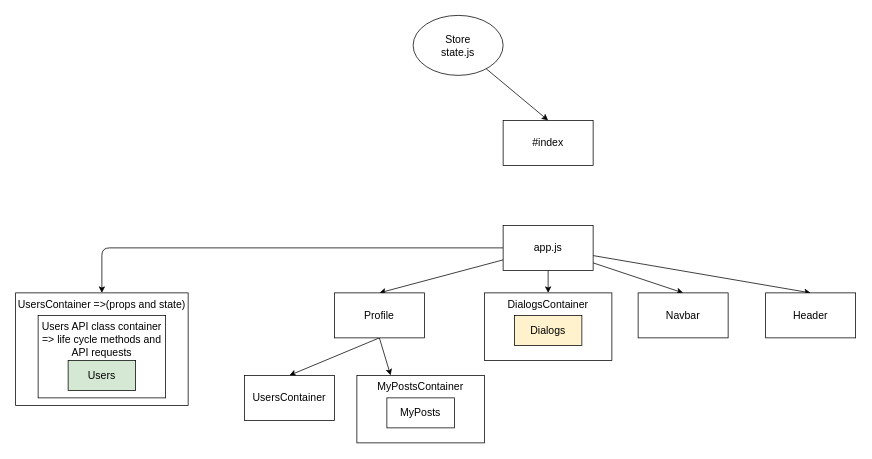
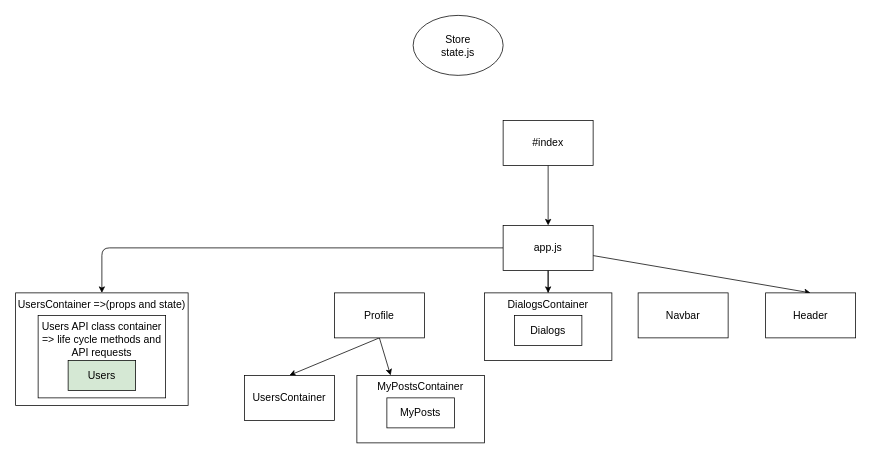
edge "Storestate.js" -> "#index": removed
edge "#index" -> "app.js": added
edge "app.js" -> "Profile": now "app.js" -> "Dialogs"
edge "app.js" -> "Navbar": removed
node "Dialogs": fillcolor #fff2cc -> #ffffff
